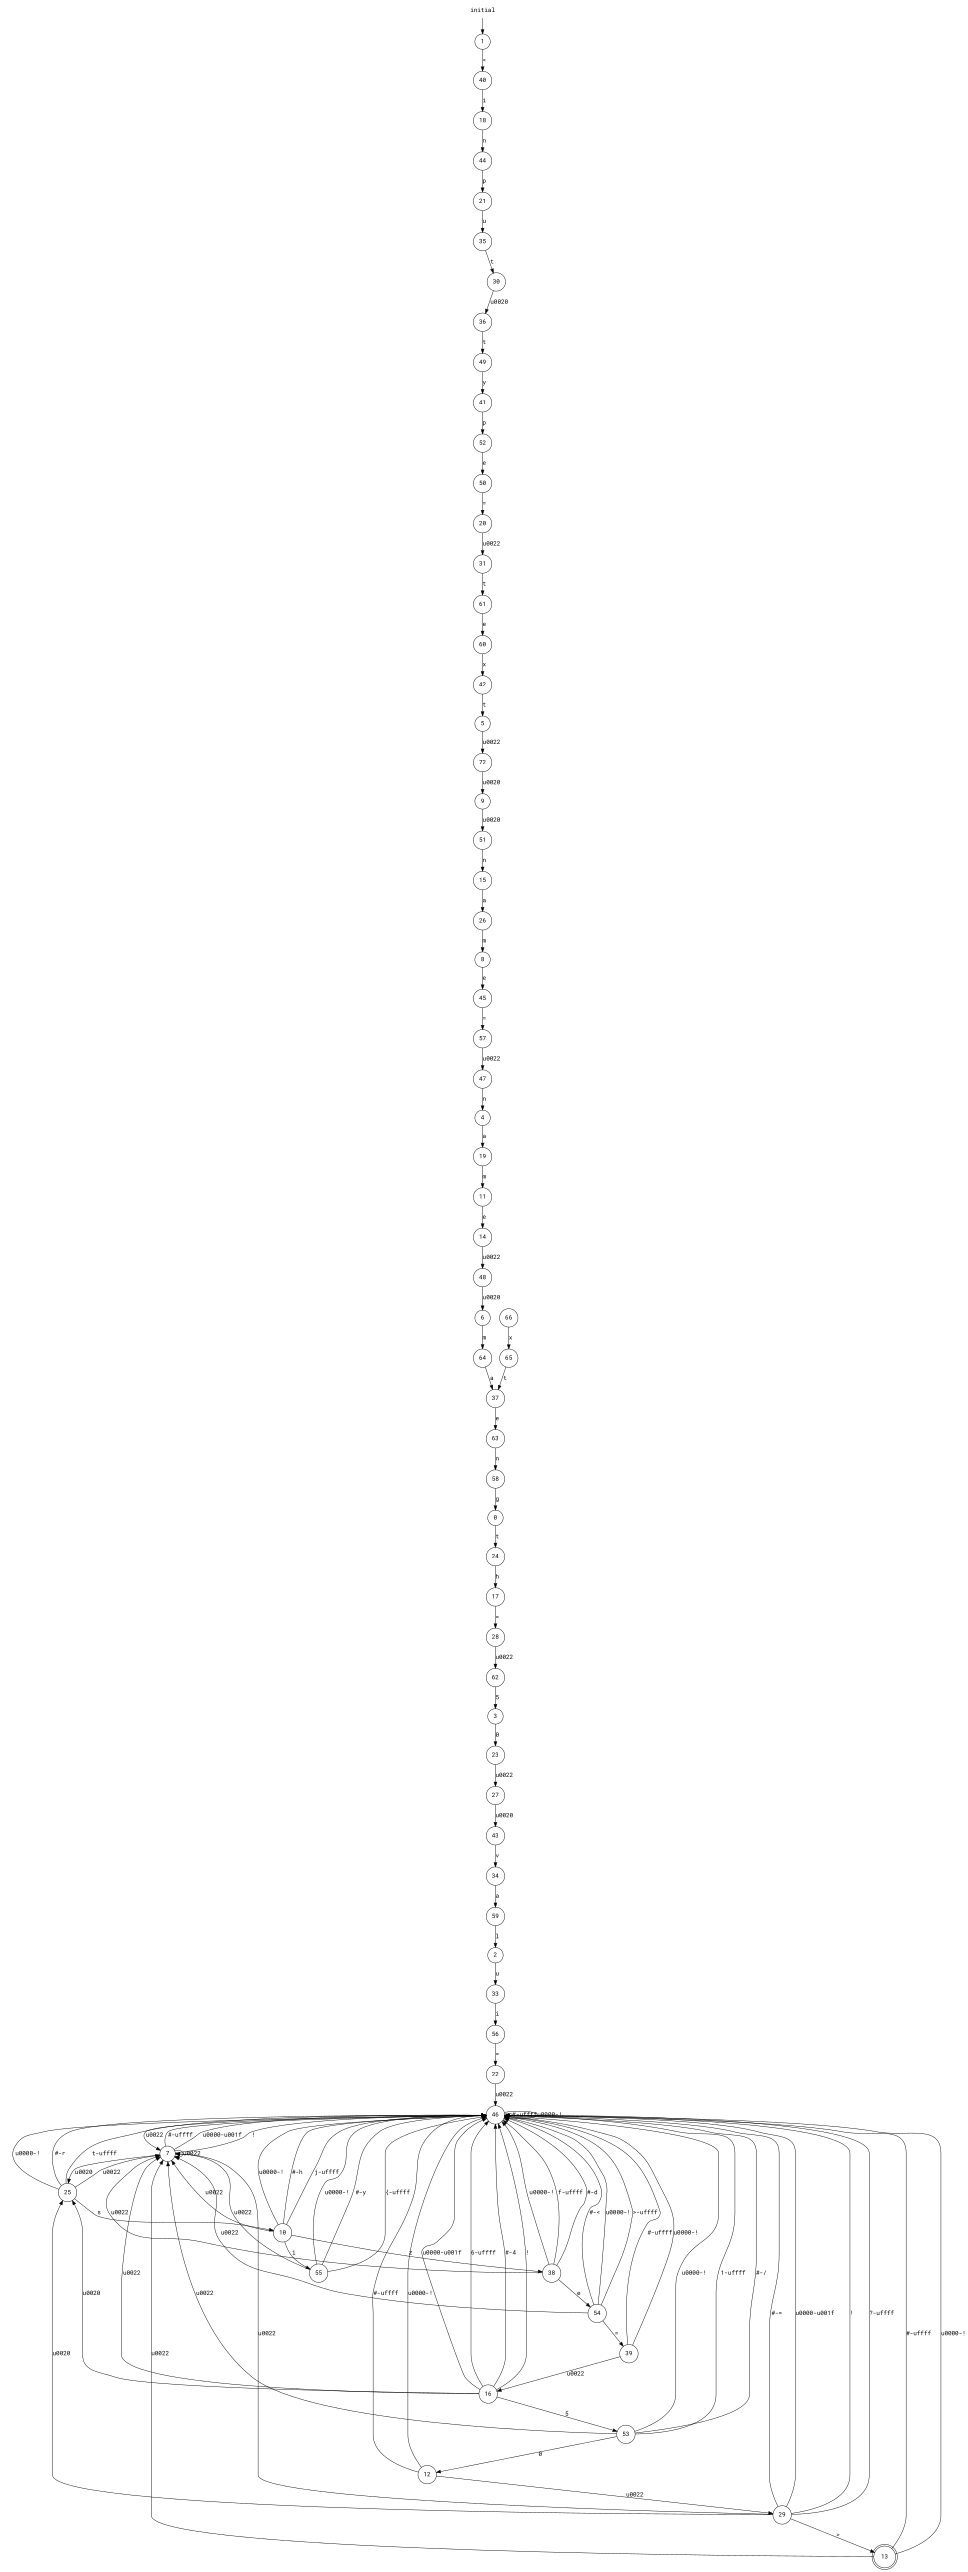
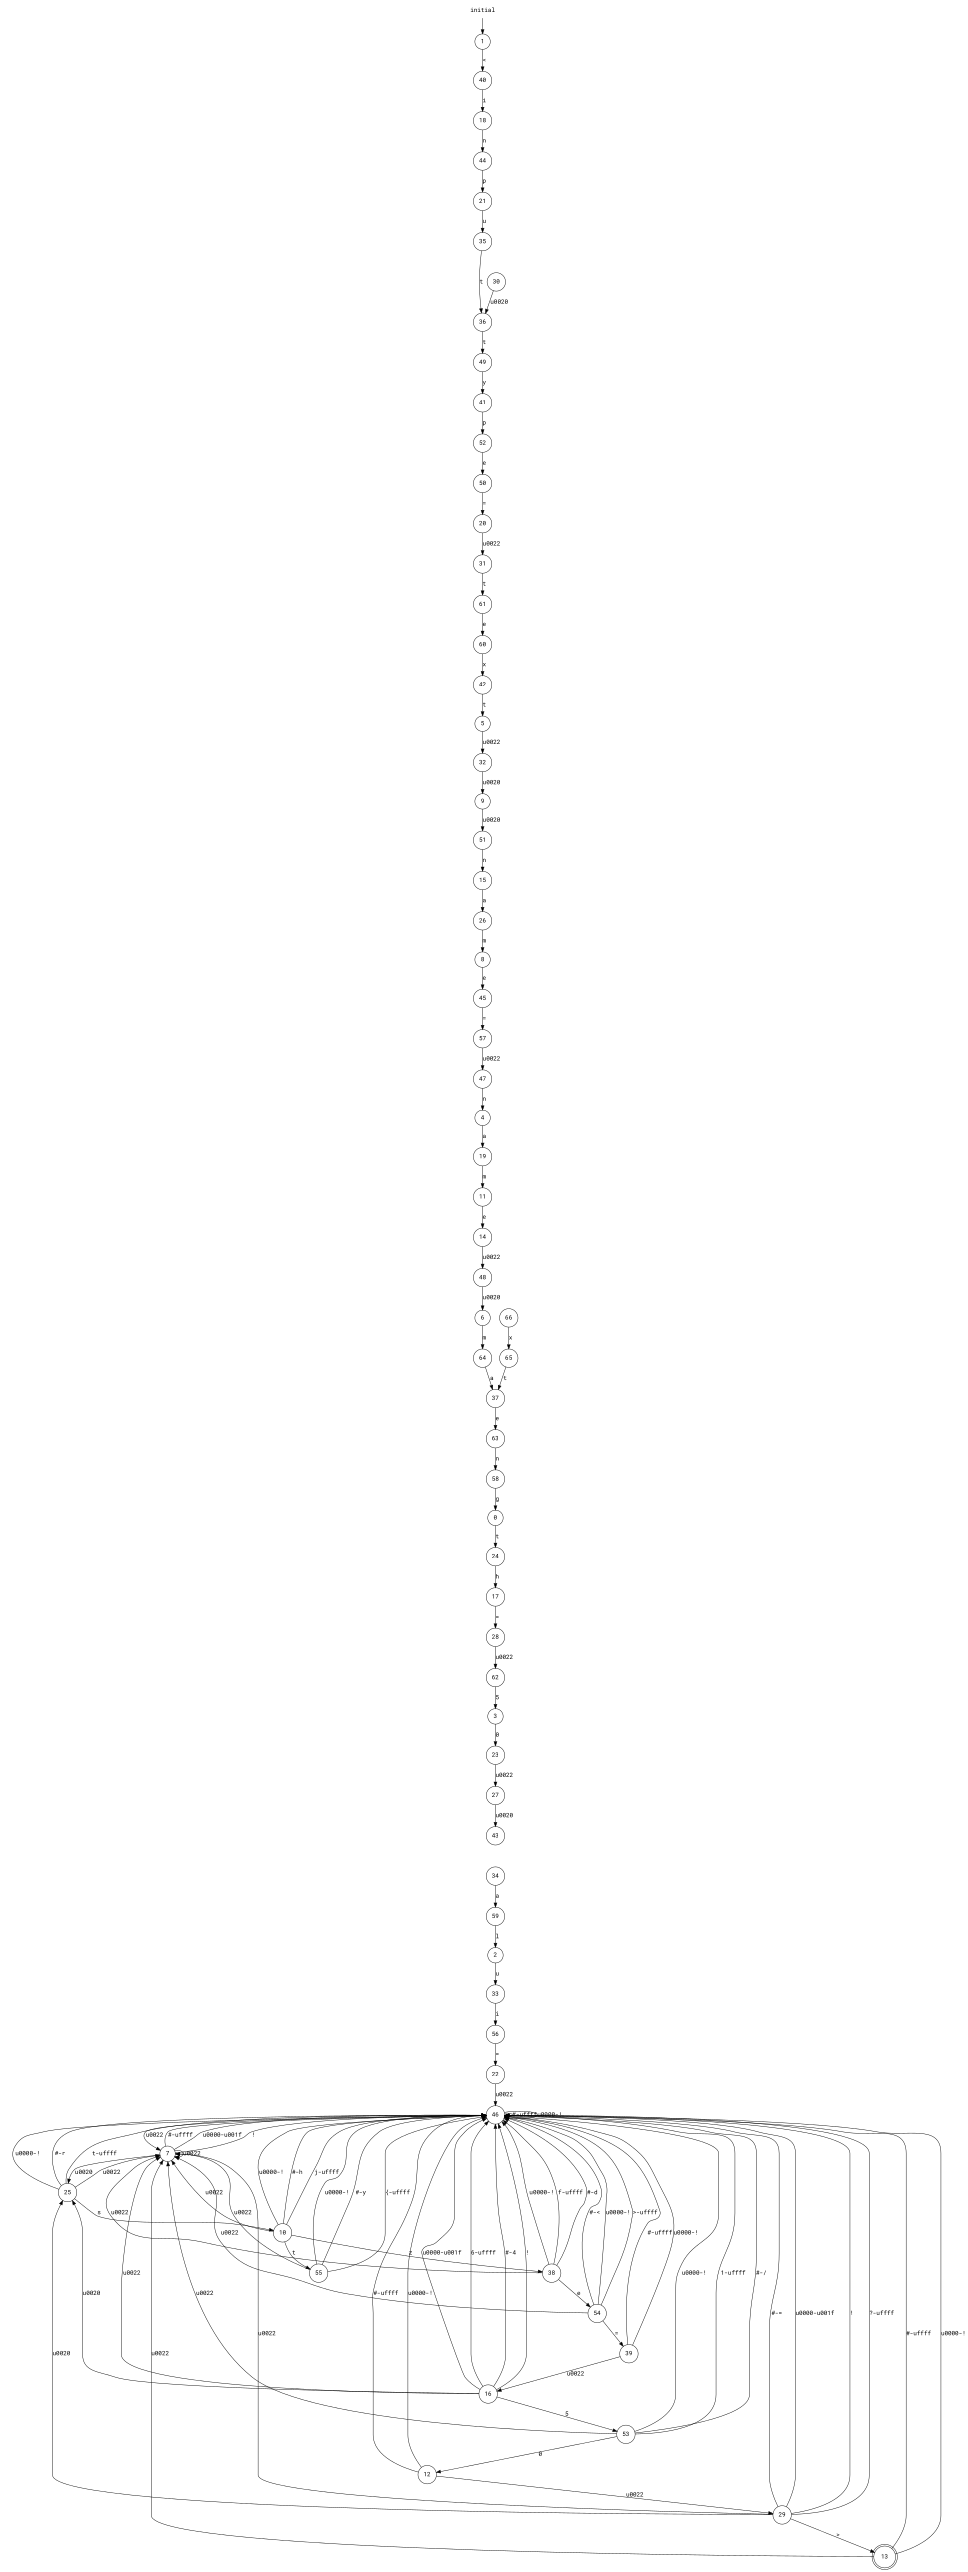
edge "35" -> "30": now "35" -> "36"
node "72": label "72" -> "32"
edge "43" -> "34": removed, label "v"
edge "10" -> "55": label "i" -> "t"
